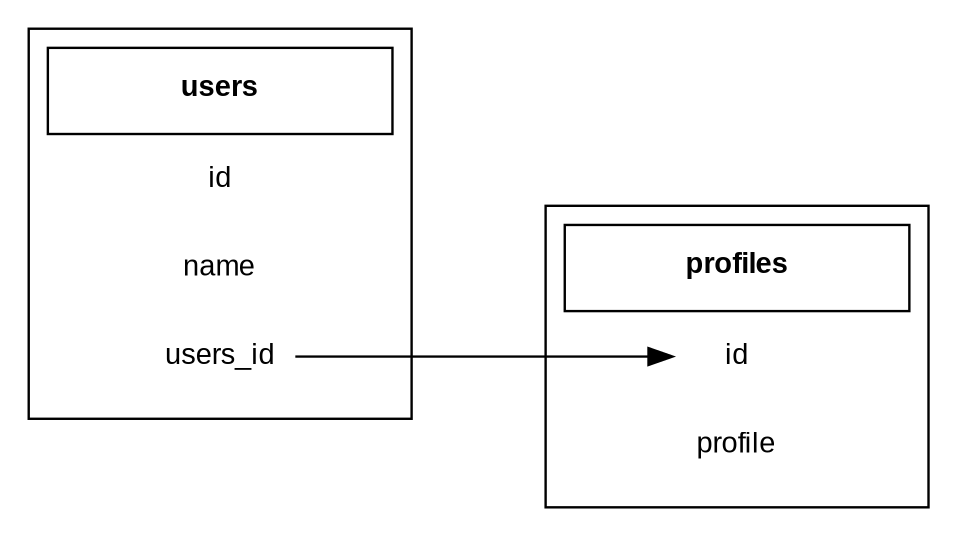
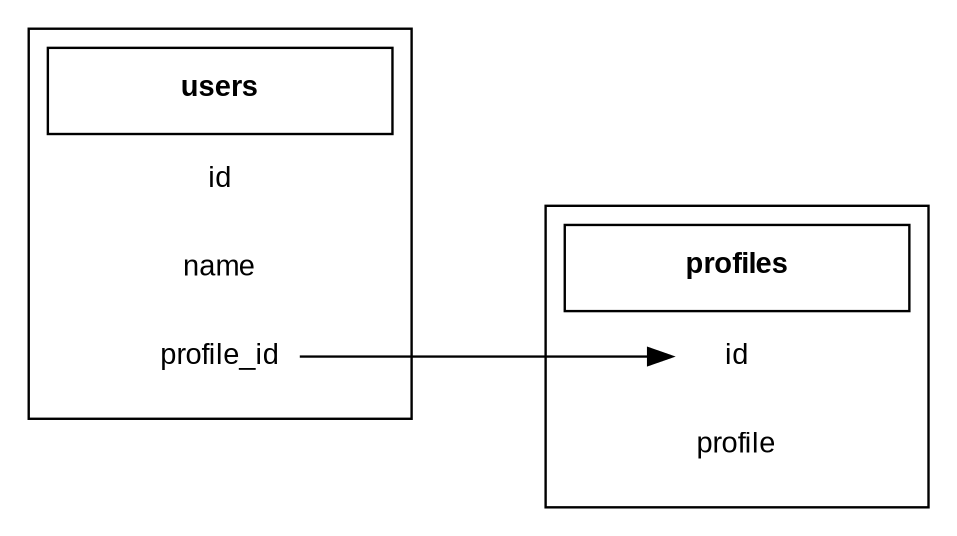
node "users_id": label "users_id" -> "profile_id"
